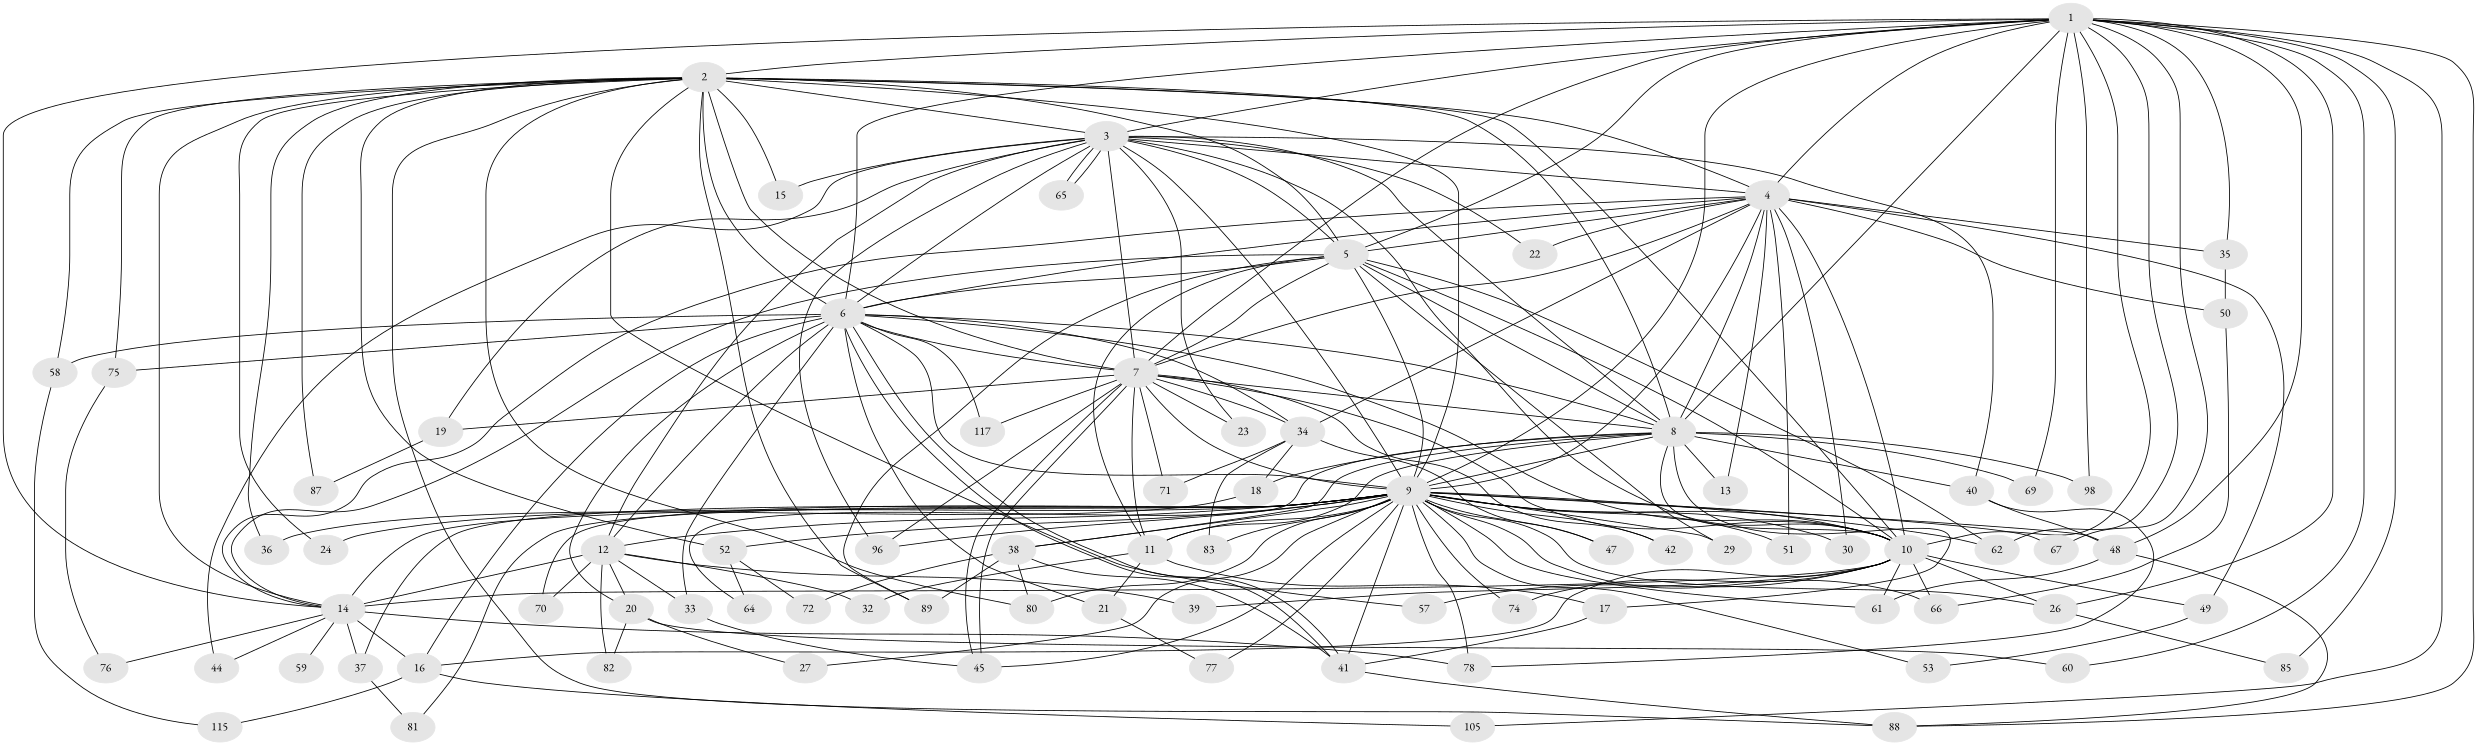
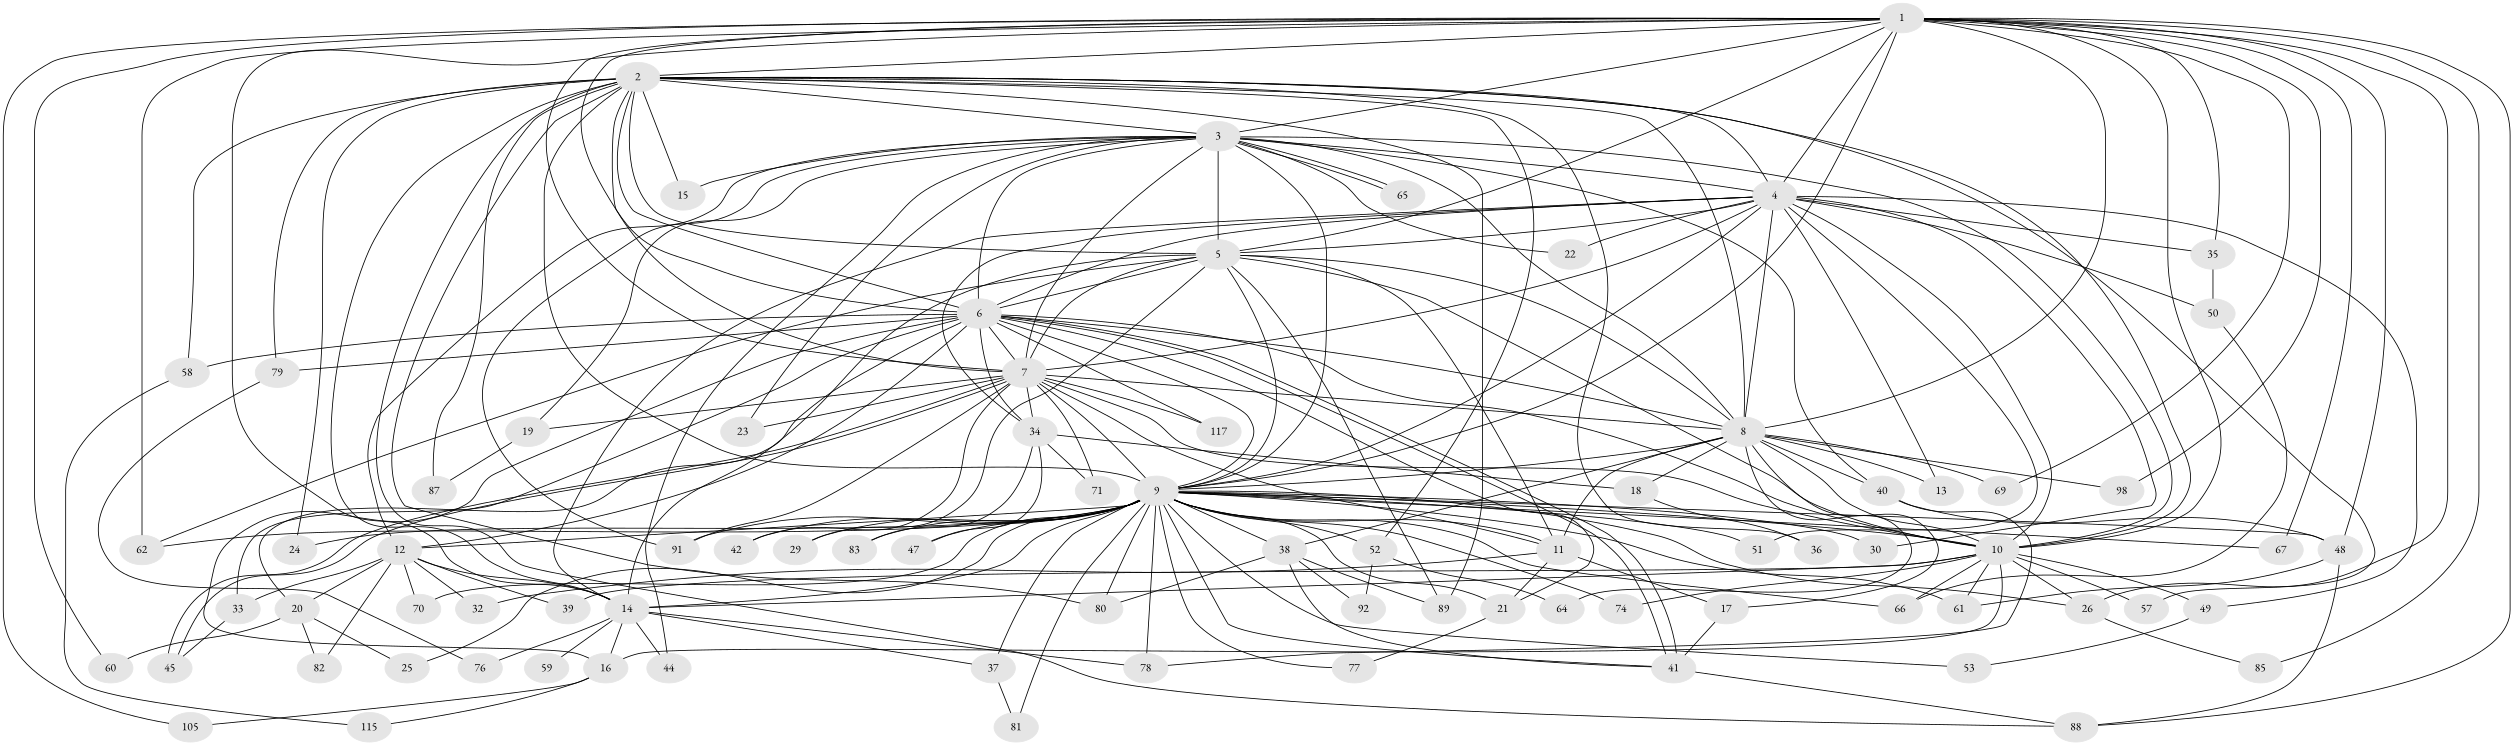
node "75": label "75" -> "79"
node "96": label "96" -> "91"
node "72": label "72" -> "92"
edge "9" -- "45": now "9" -- "21"
node "27": label "27" -> "25"
